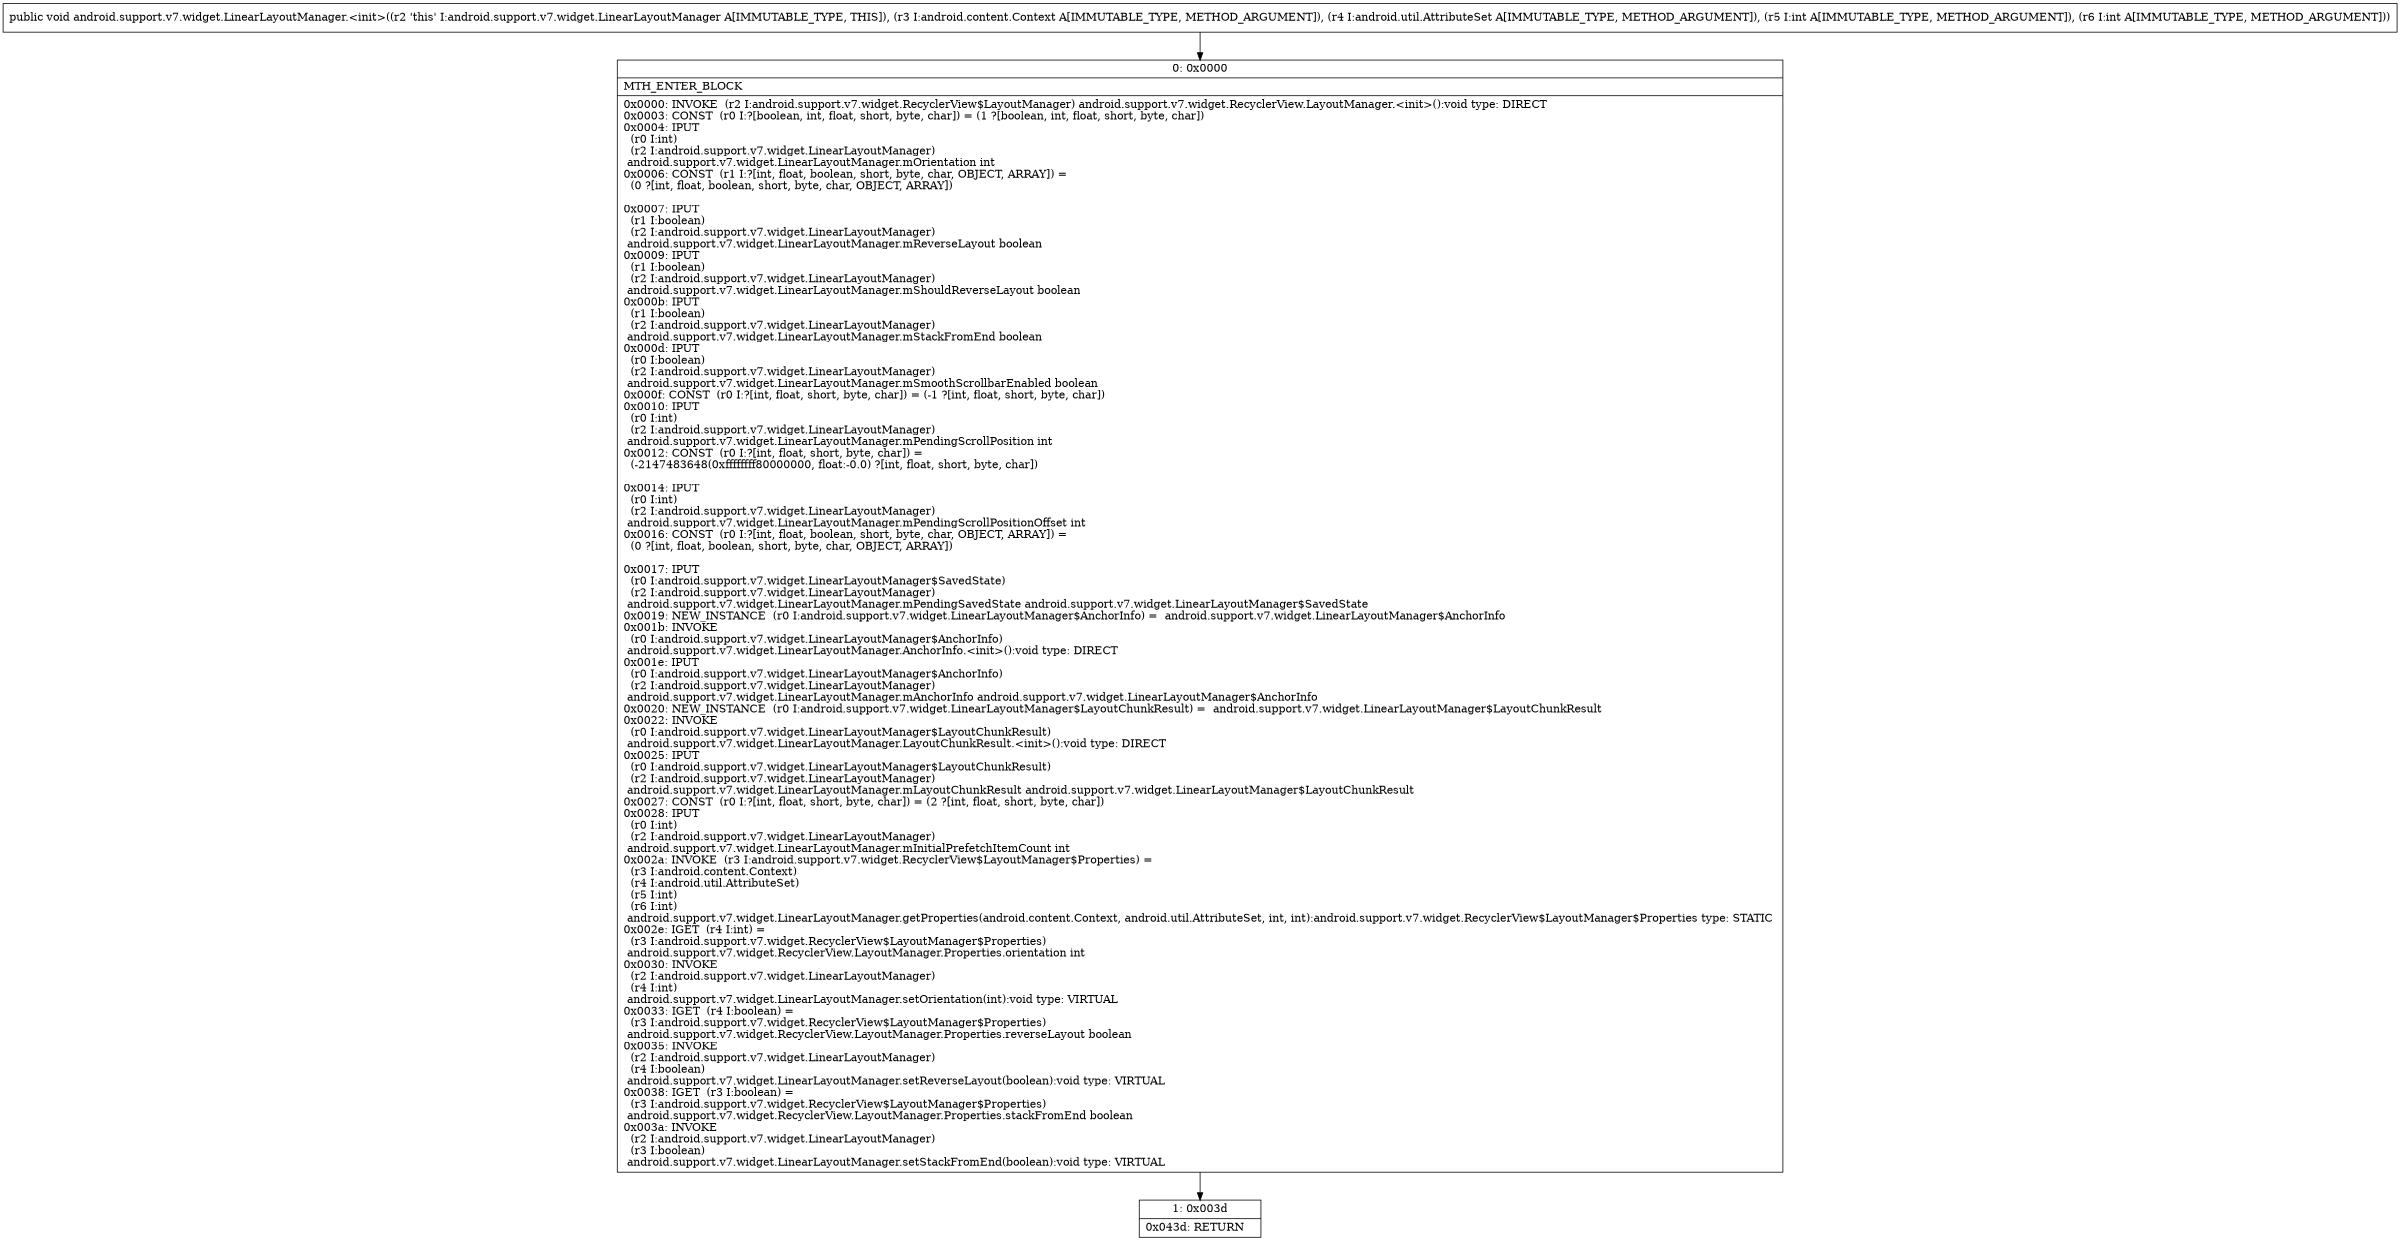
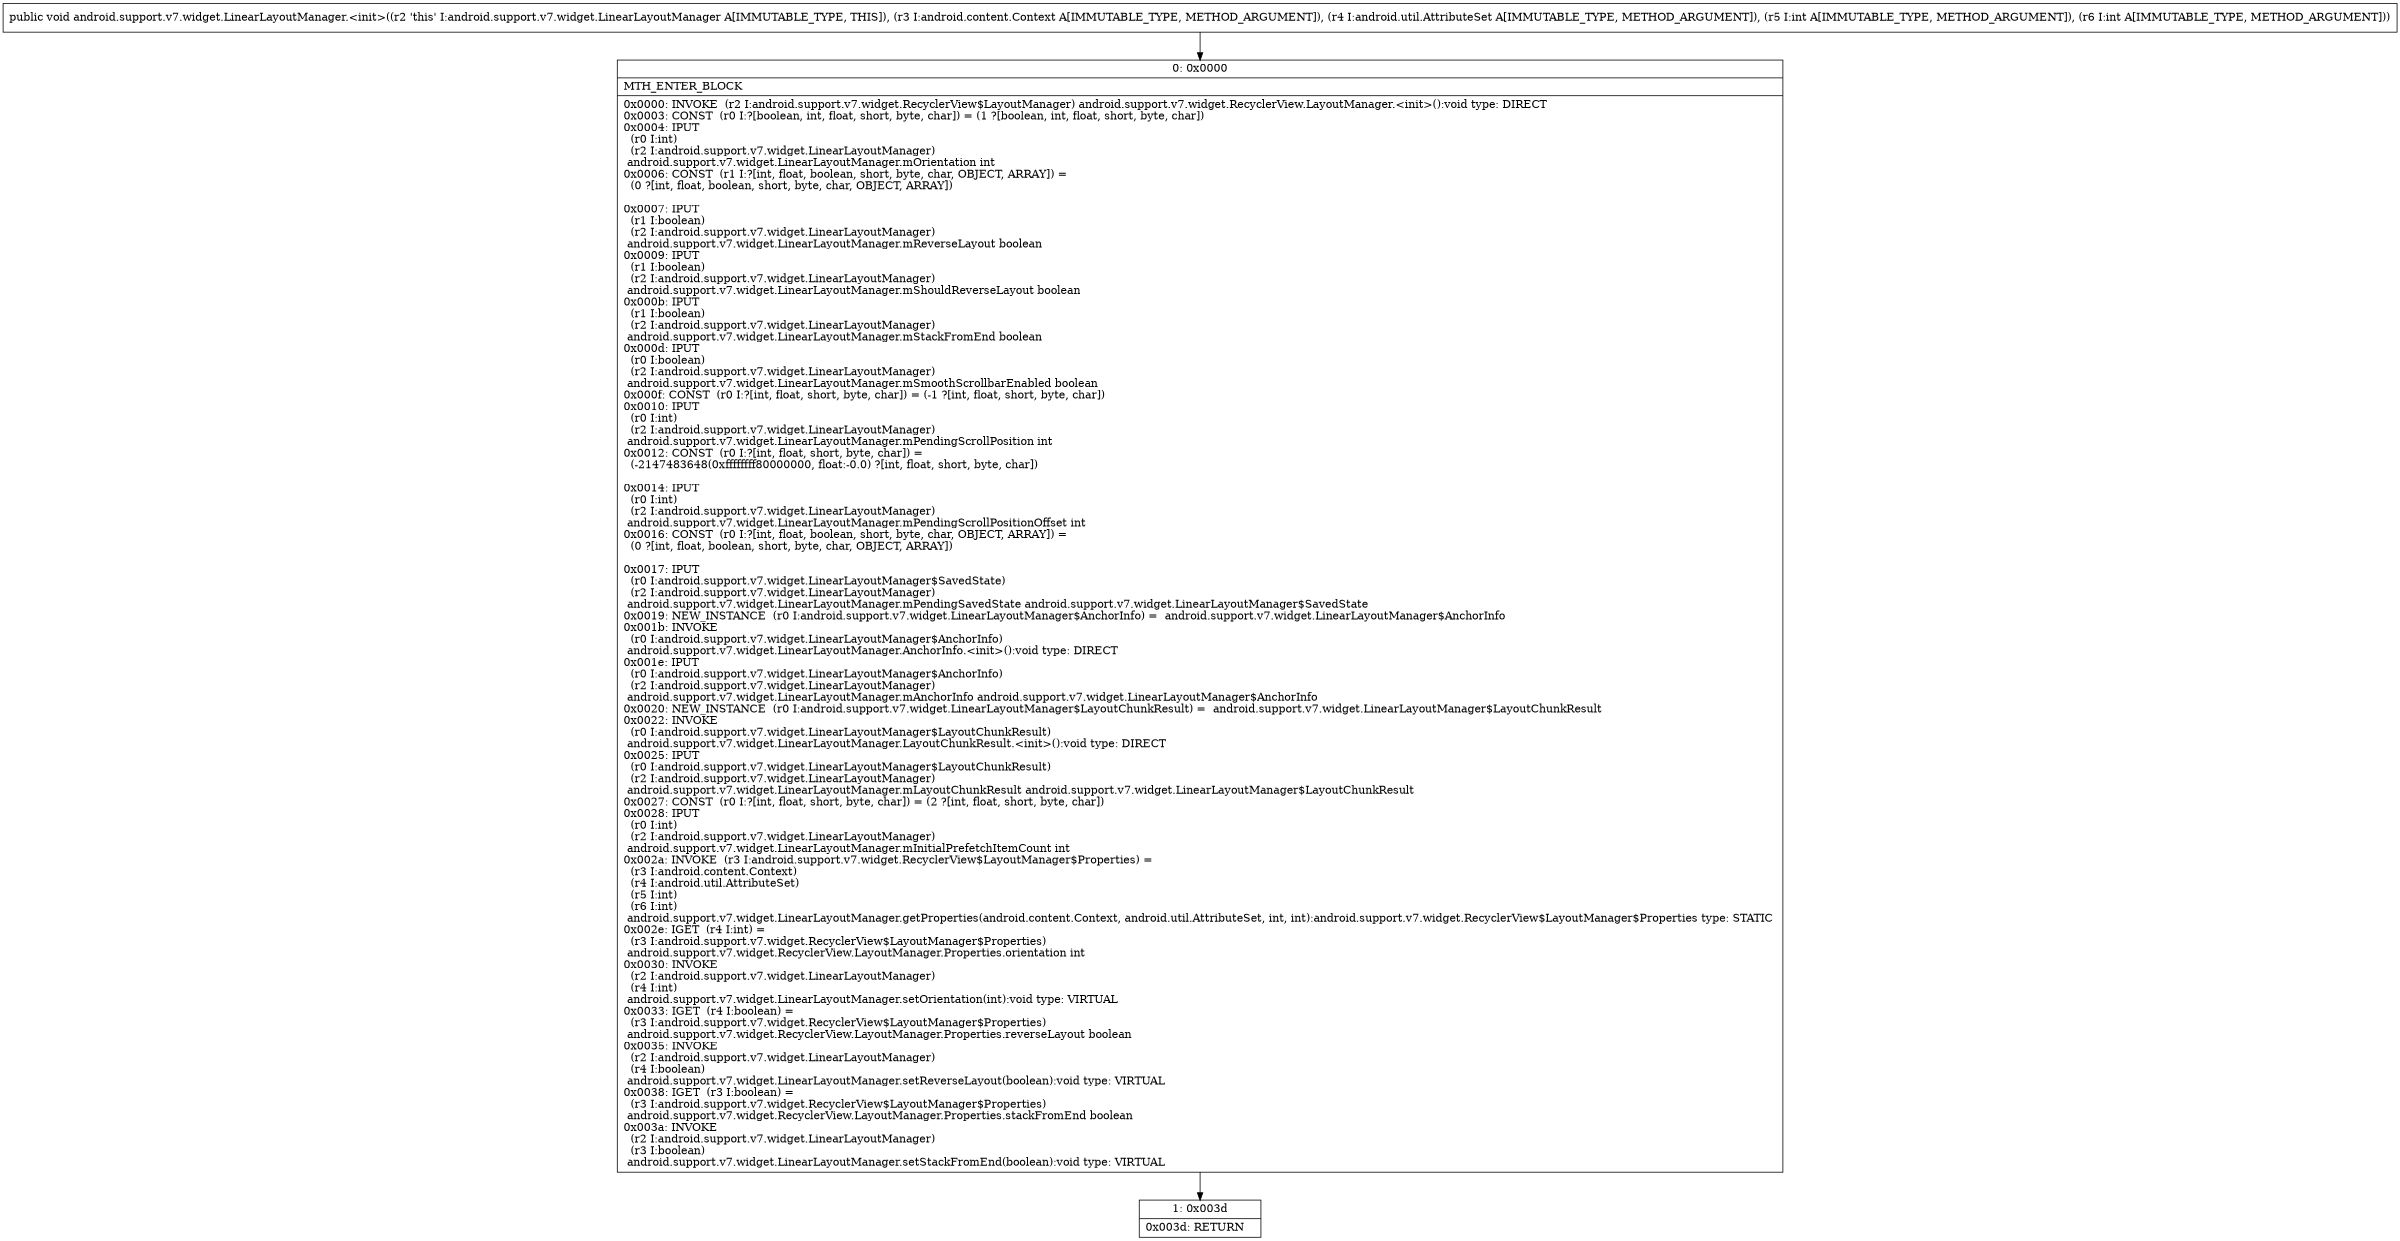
node "1: 0x003d": text "0x043d: RETURN" -> "0x003d: RETURN"
